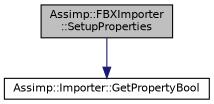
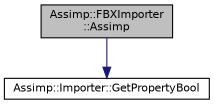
node "Assimp::FBXImporter ::SetupProperties": label "Assimp::FBXImporter ::SetupProperties" -> "Assimp::FBXImporter ::Assimp"
